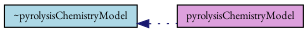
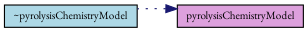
edge "pyrolysisChemistryModel" -> "~pyrolysisChemistryModel": reversed
